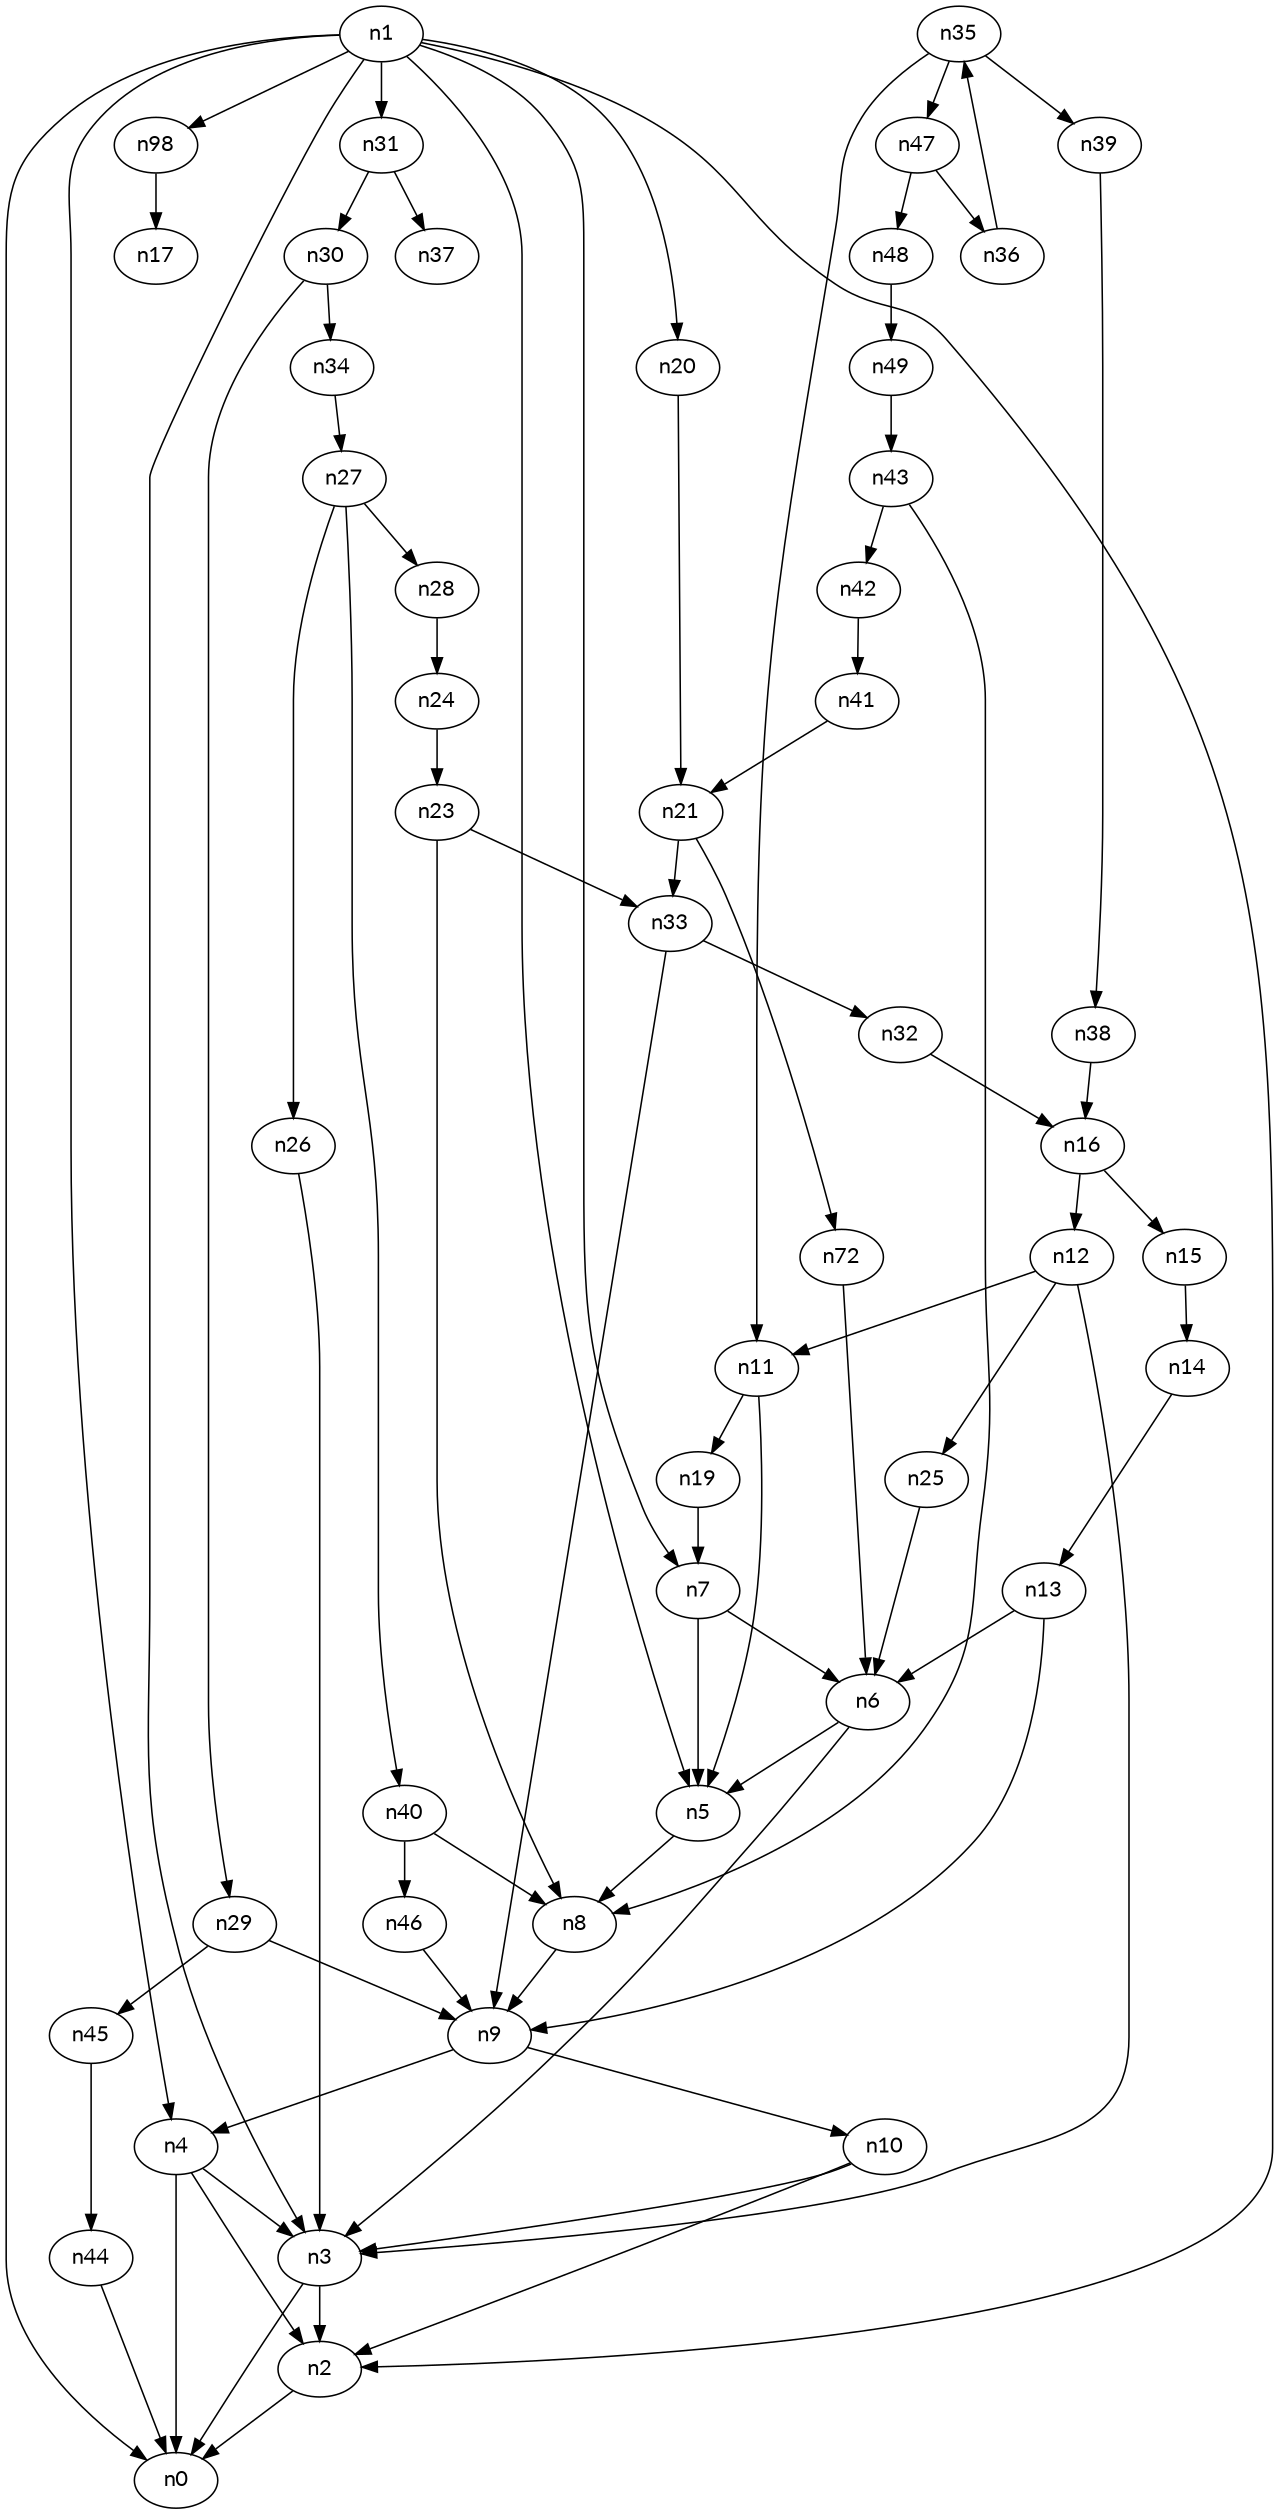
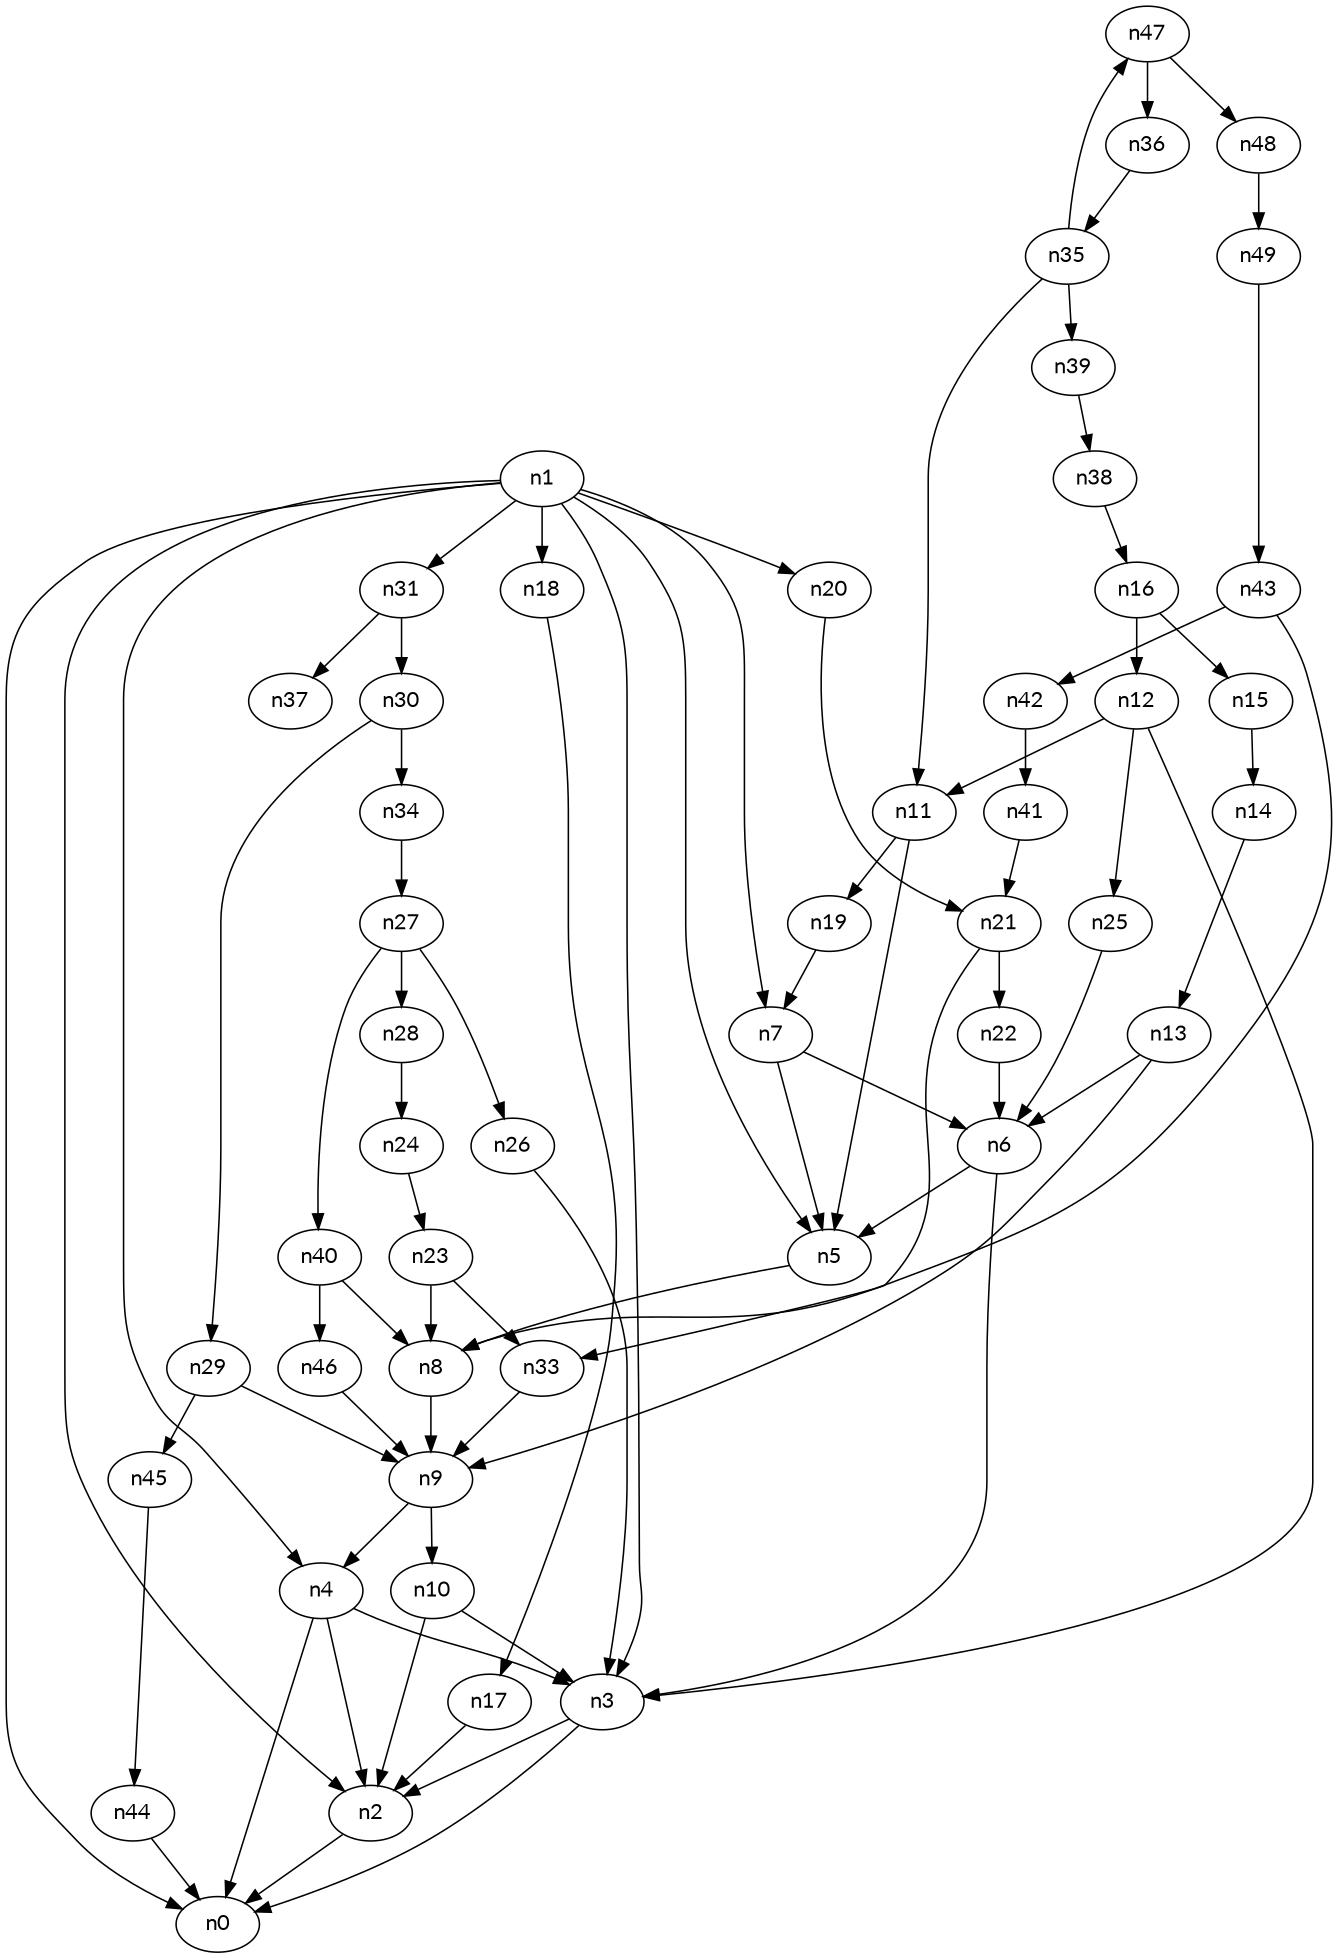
node "n98": label "n98" -> "n18"
node "n32": removed
node "n72": label "n72" -> "n22"
edge "n17" -> "n2": added
